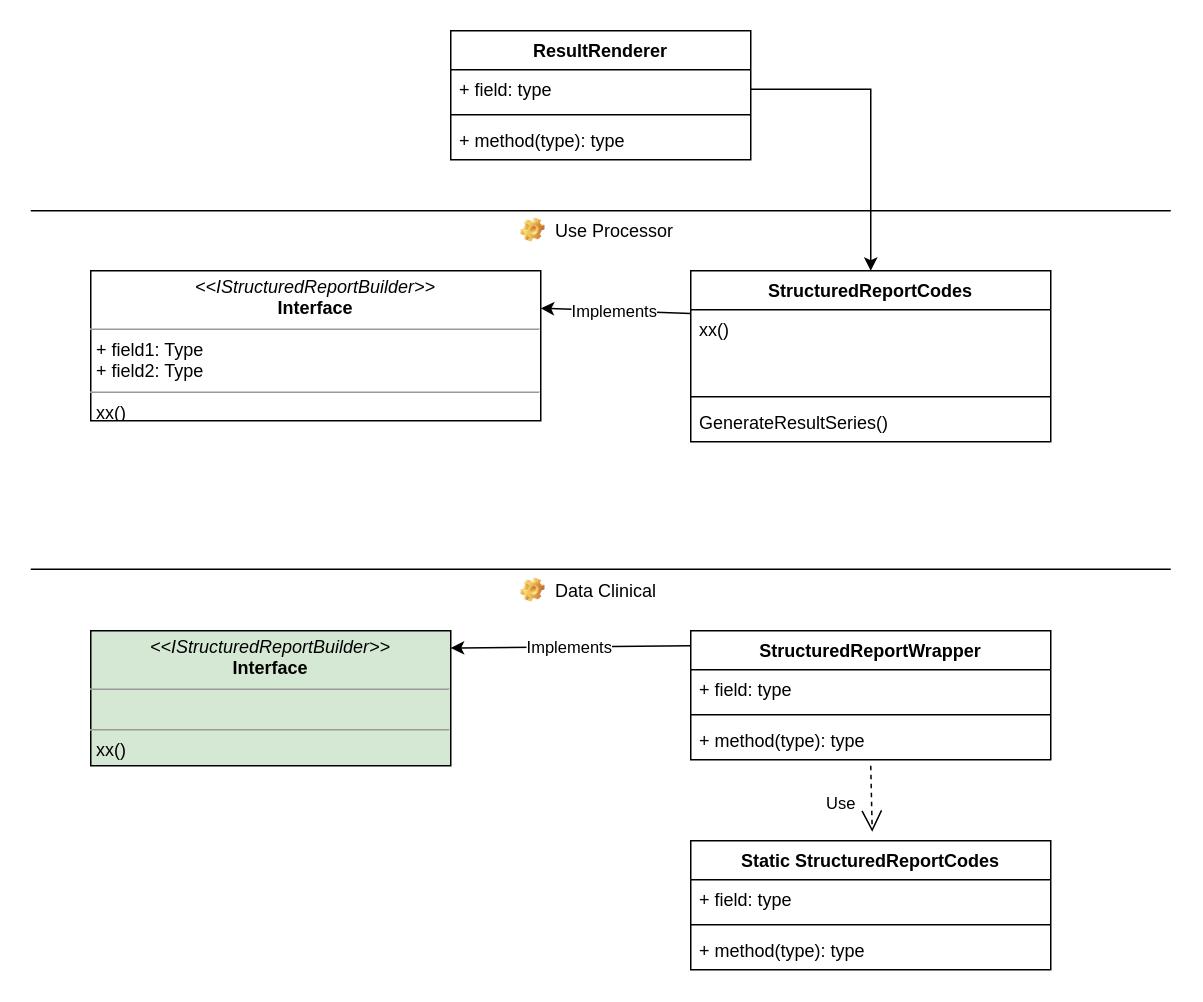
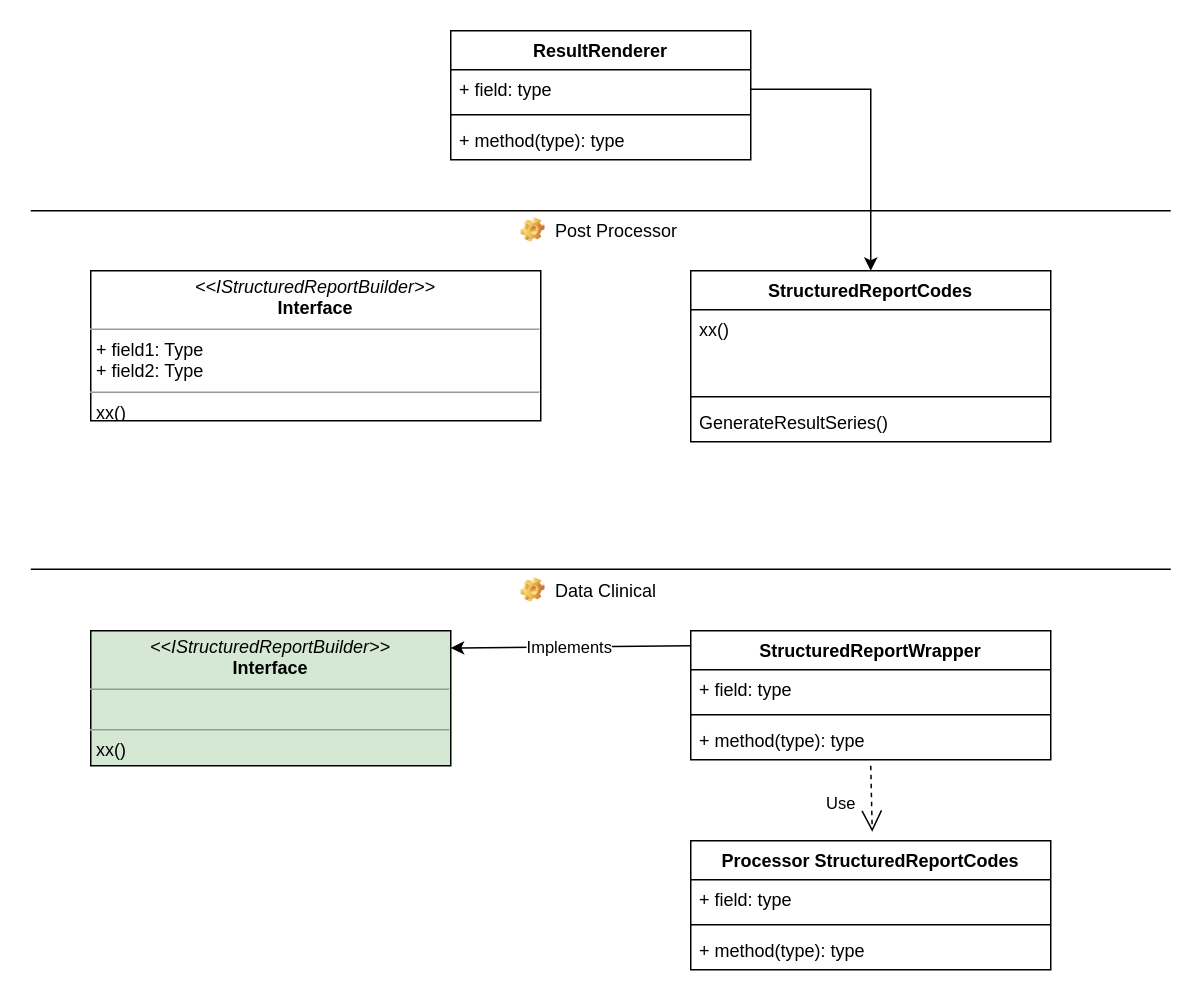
node "Use Processor": label "Use Processor" -> "Post Processor"
edge "StructuredReportCodes" -> "<<IStructuredReportBuilder>> Interface + field1: Type + field2: Type xx()": removed, label "Implements"
node "Static StructuredReportCodes": label "Static StructuredReportCodes" -> "Processor StructuredReportCodes"
